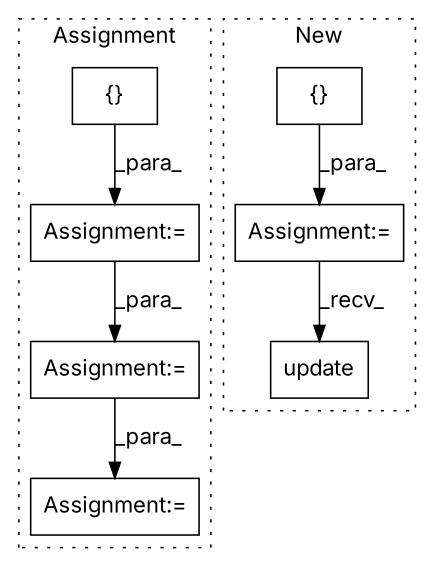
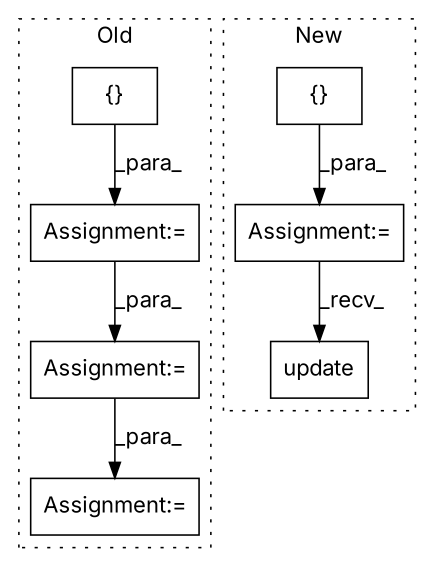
cluster "Assignment": label "Assignment" -> "Old"
